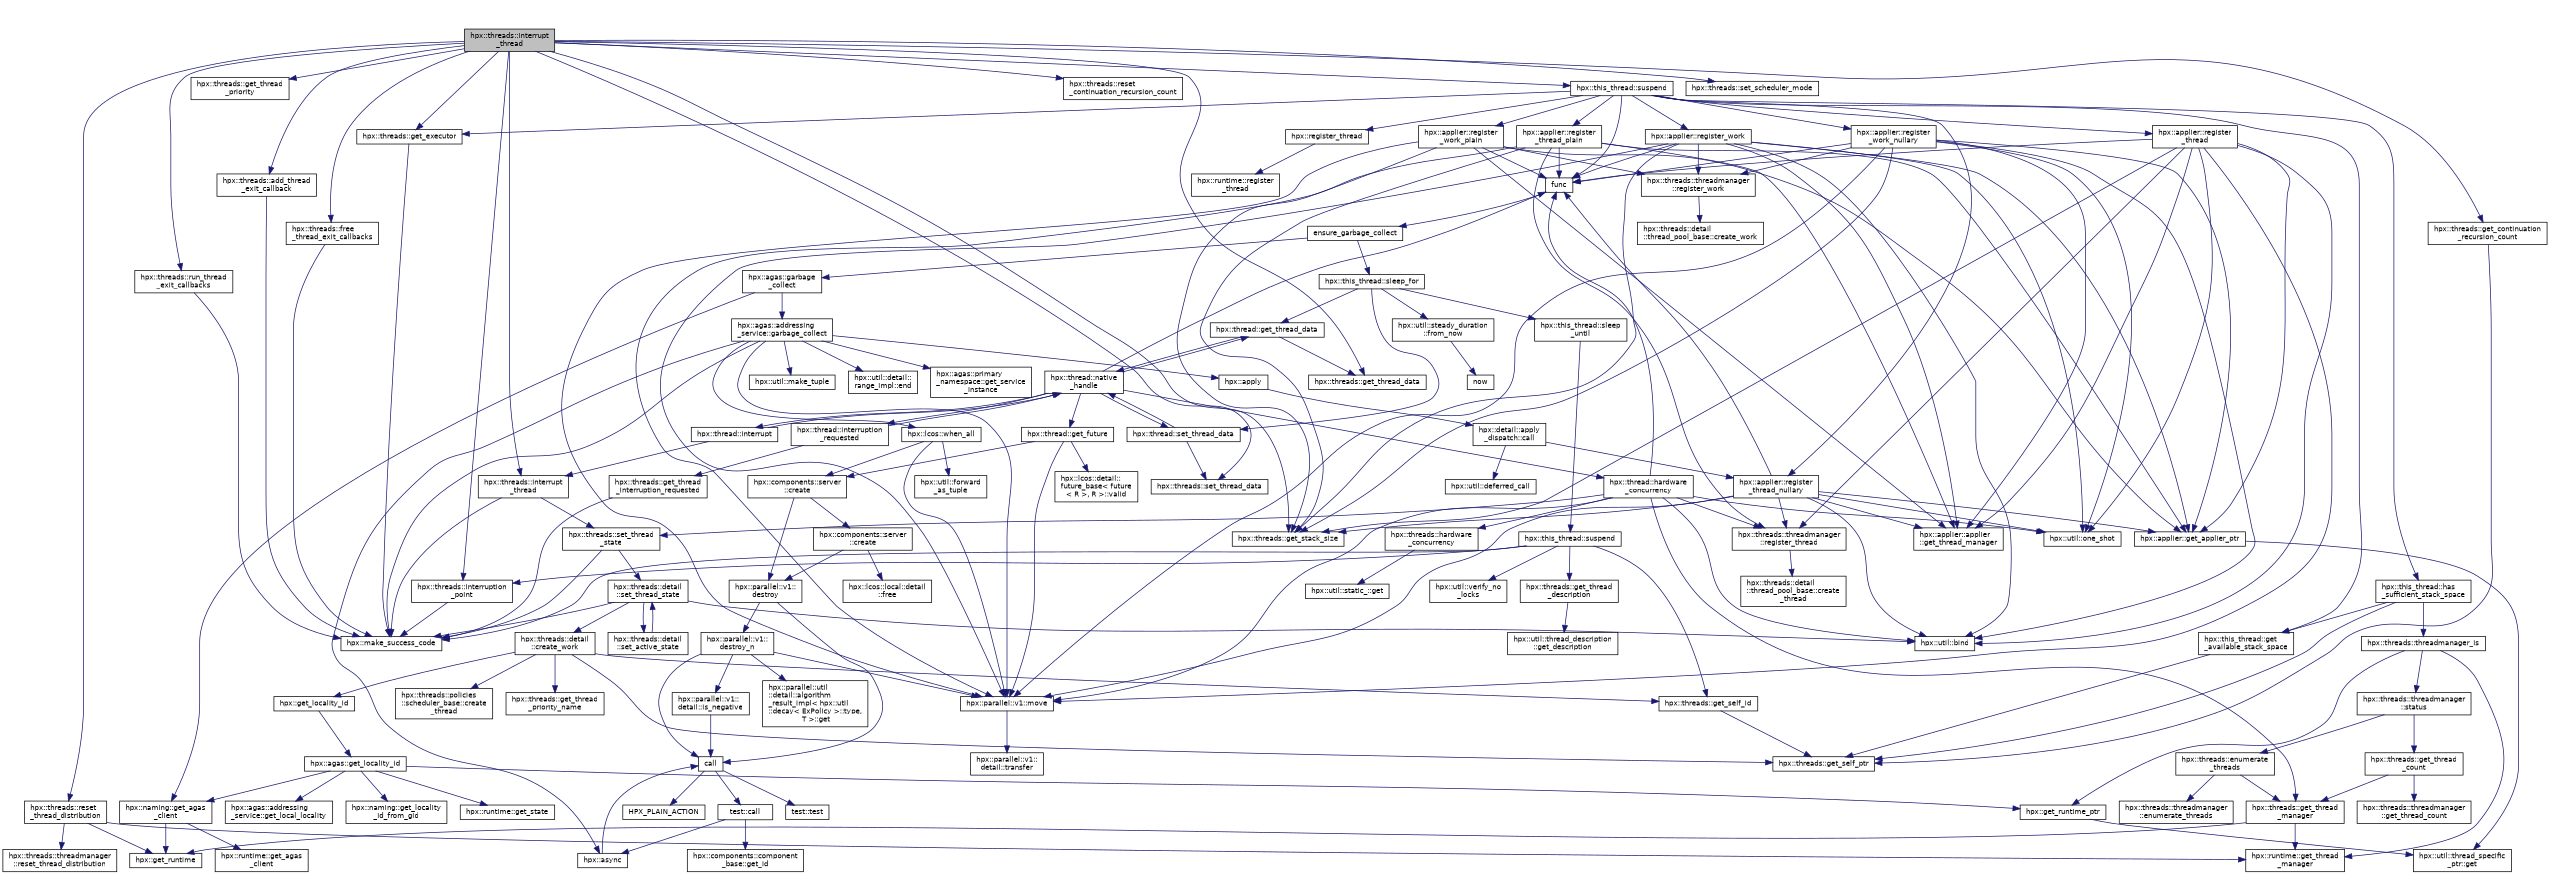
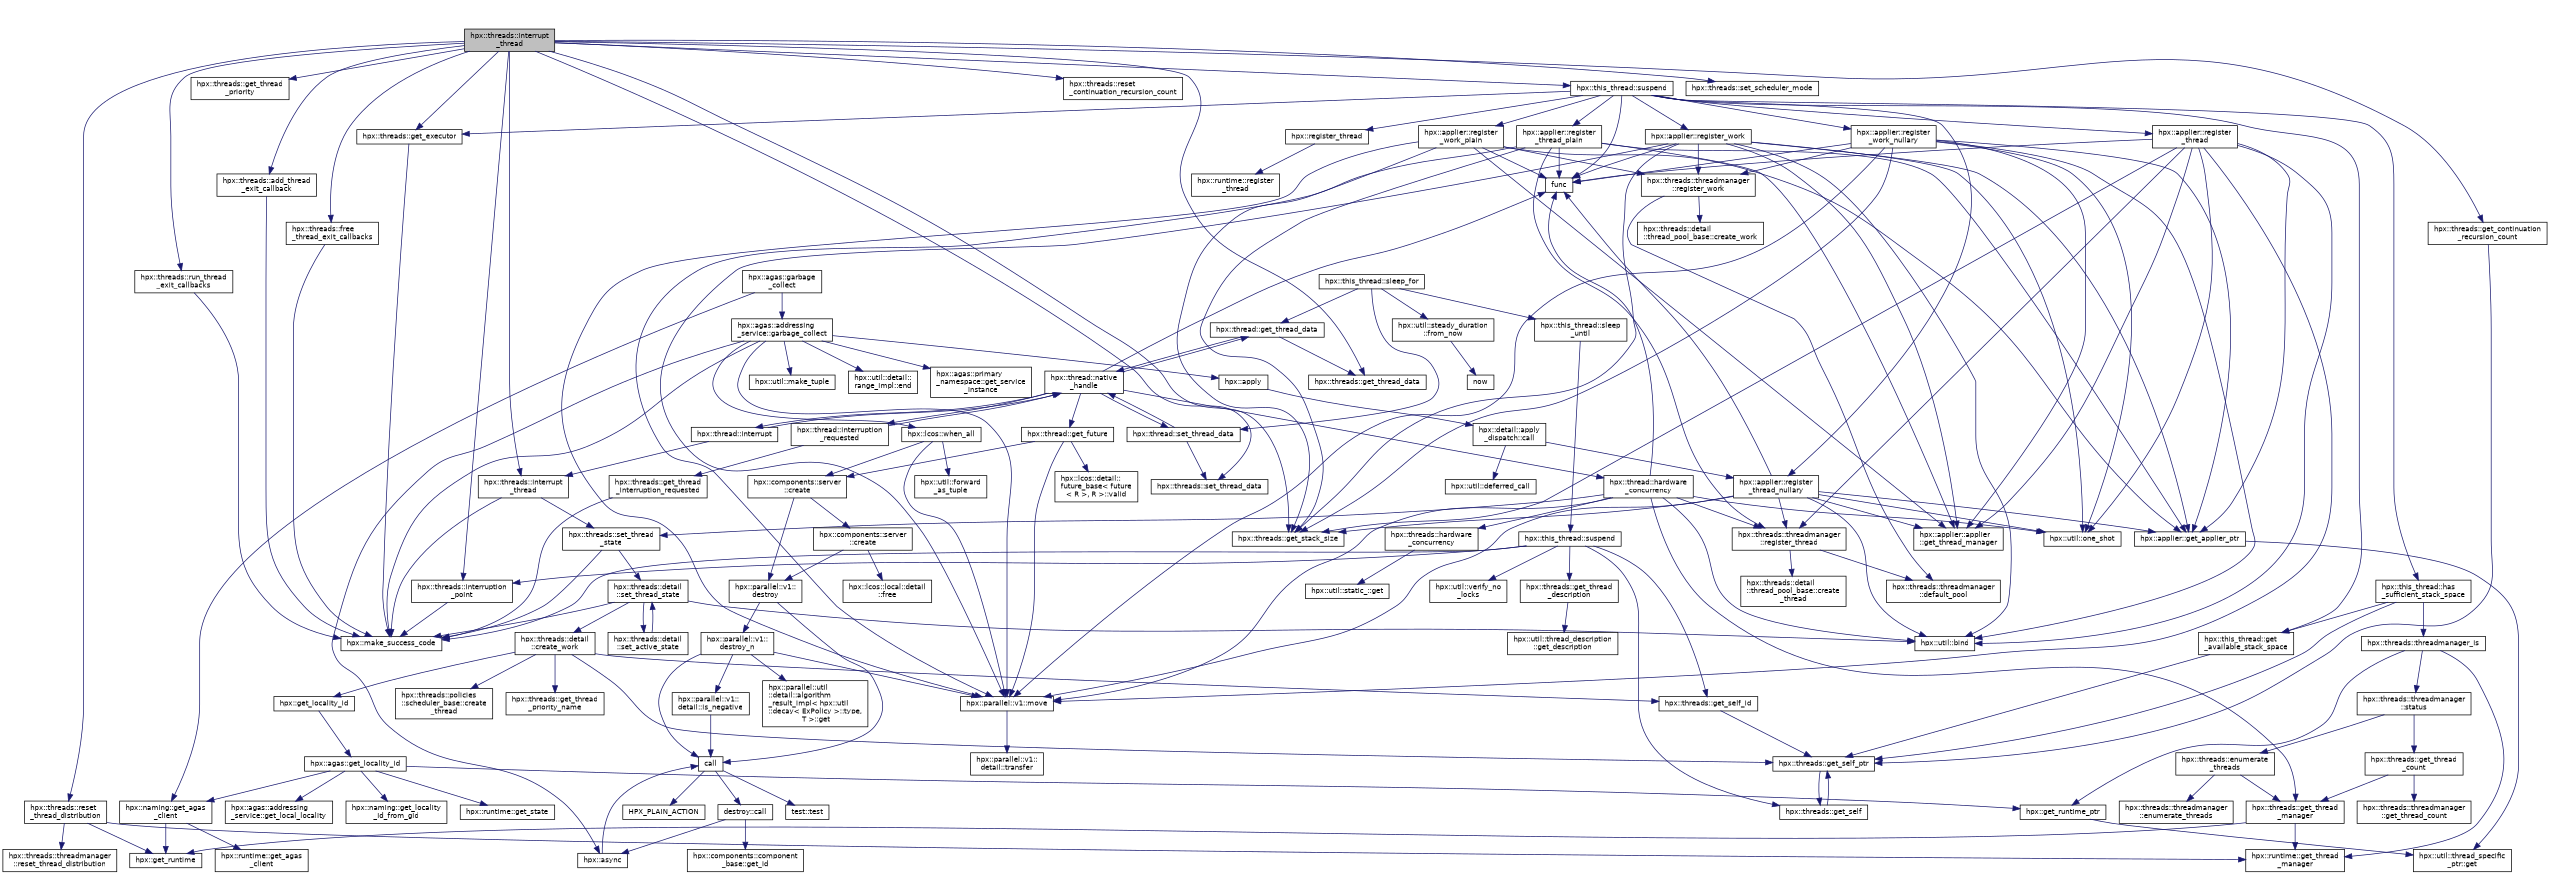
node "ensure_garbage_collect": removed
node "hpx::threads::threadmanager ::default_pool": added
node "test::call": label "test::call" -> "destroy::call"
node "hpx::threads::get_self": added
